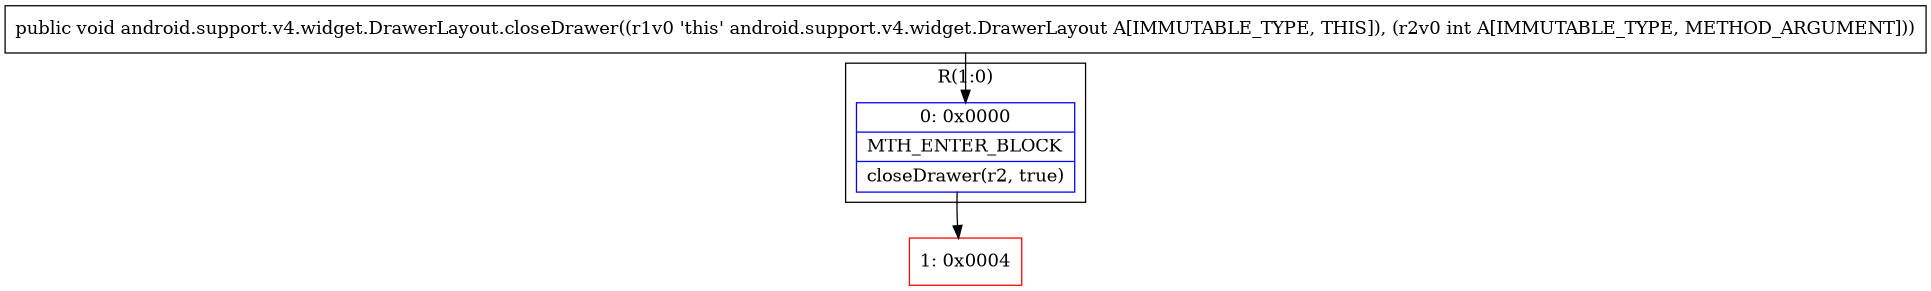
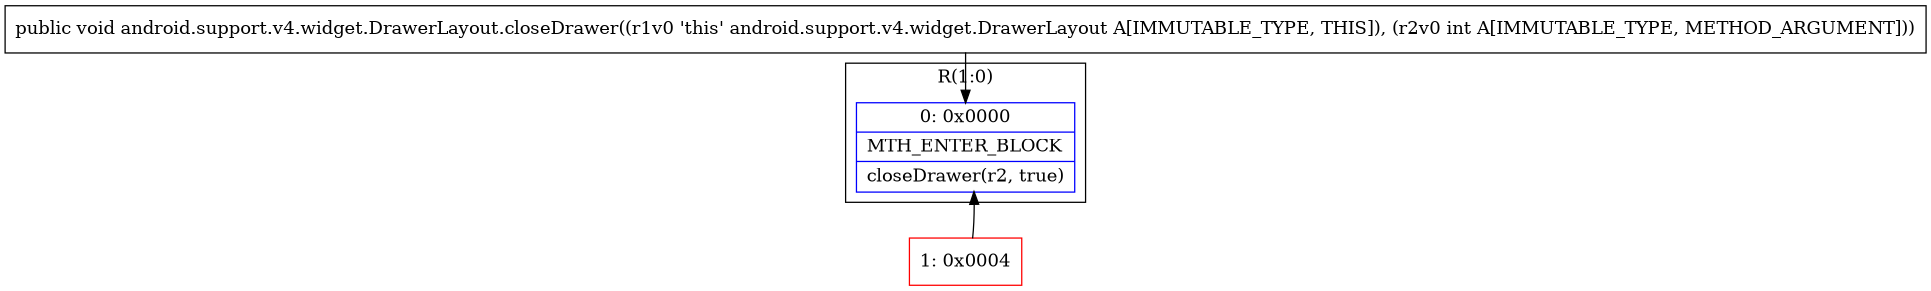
edge "0: 0x0000" -> "1: 0x0004": reversed
